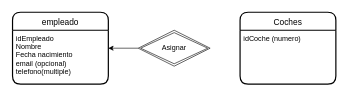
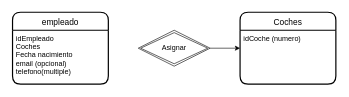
node "idEmpleado Nombre Fecha nacimiento email (opcional) telefono(multiple)": label "idEmpleado Nombre Fecha nacimiento email (opcional) telefono(multiple)" -> "idEmpleado Coches Fecha nacimiento email (opcional) telefono(multiple)"
edge "Asignar" -> "empleado": removed
edge "Asignar" -> "Coches": added
